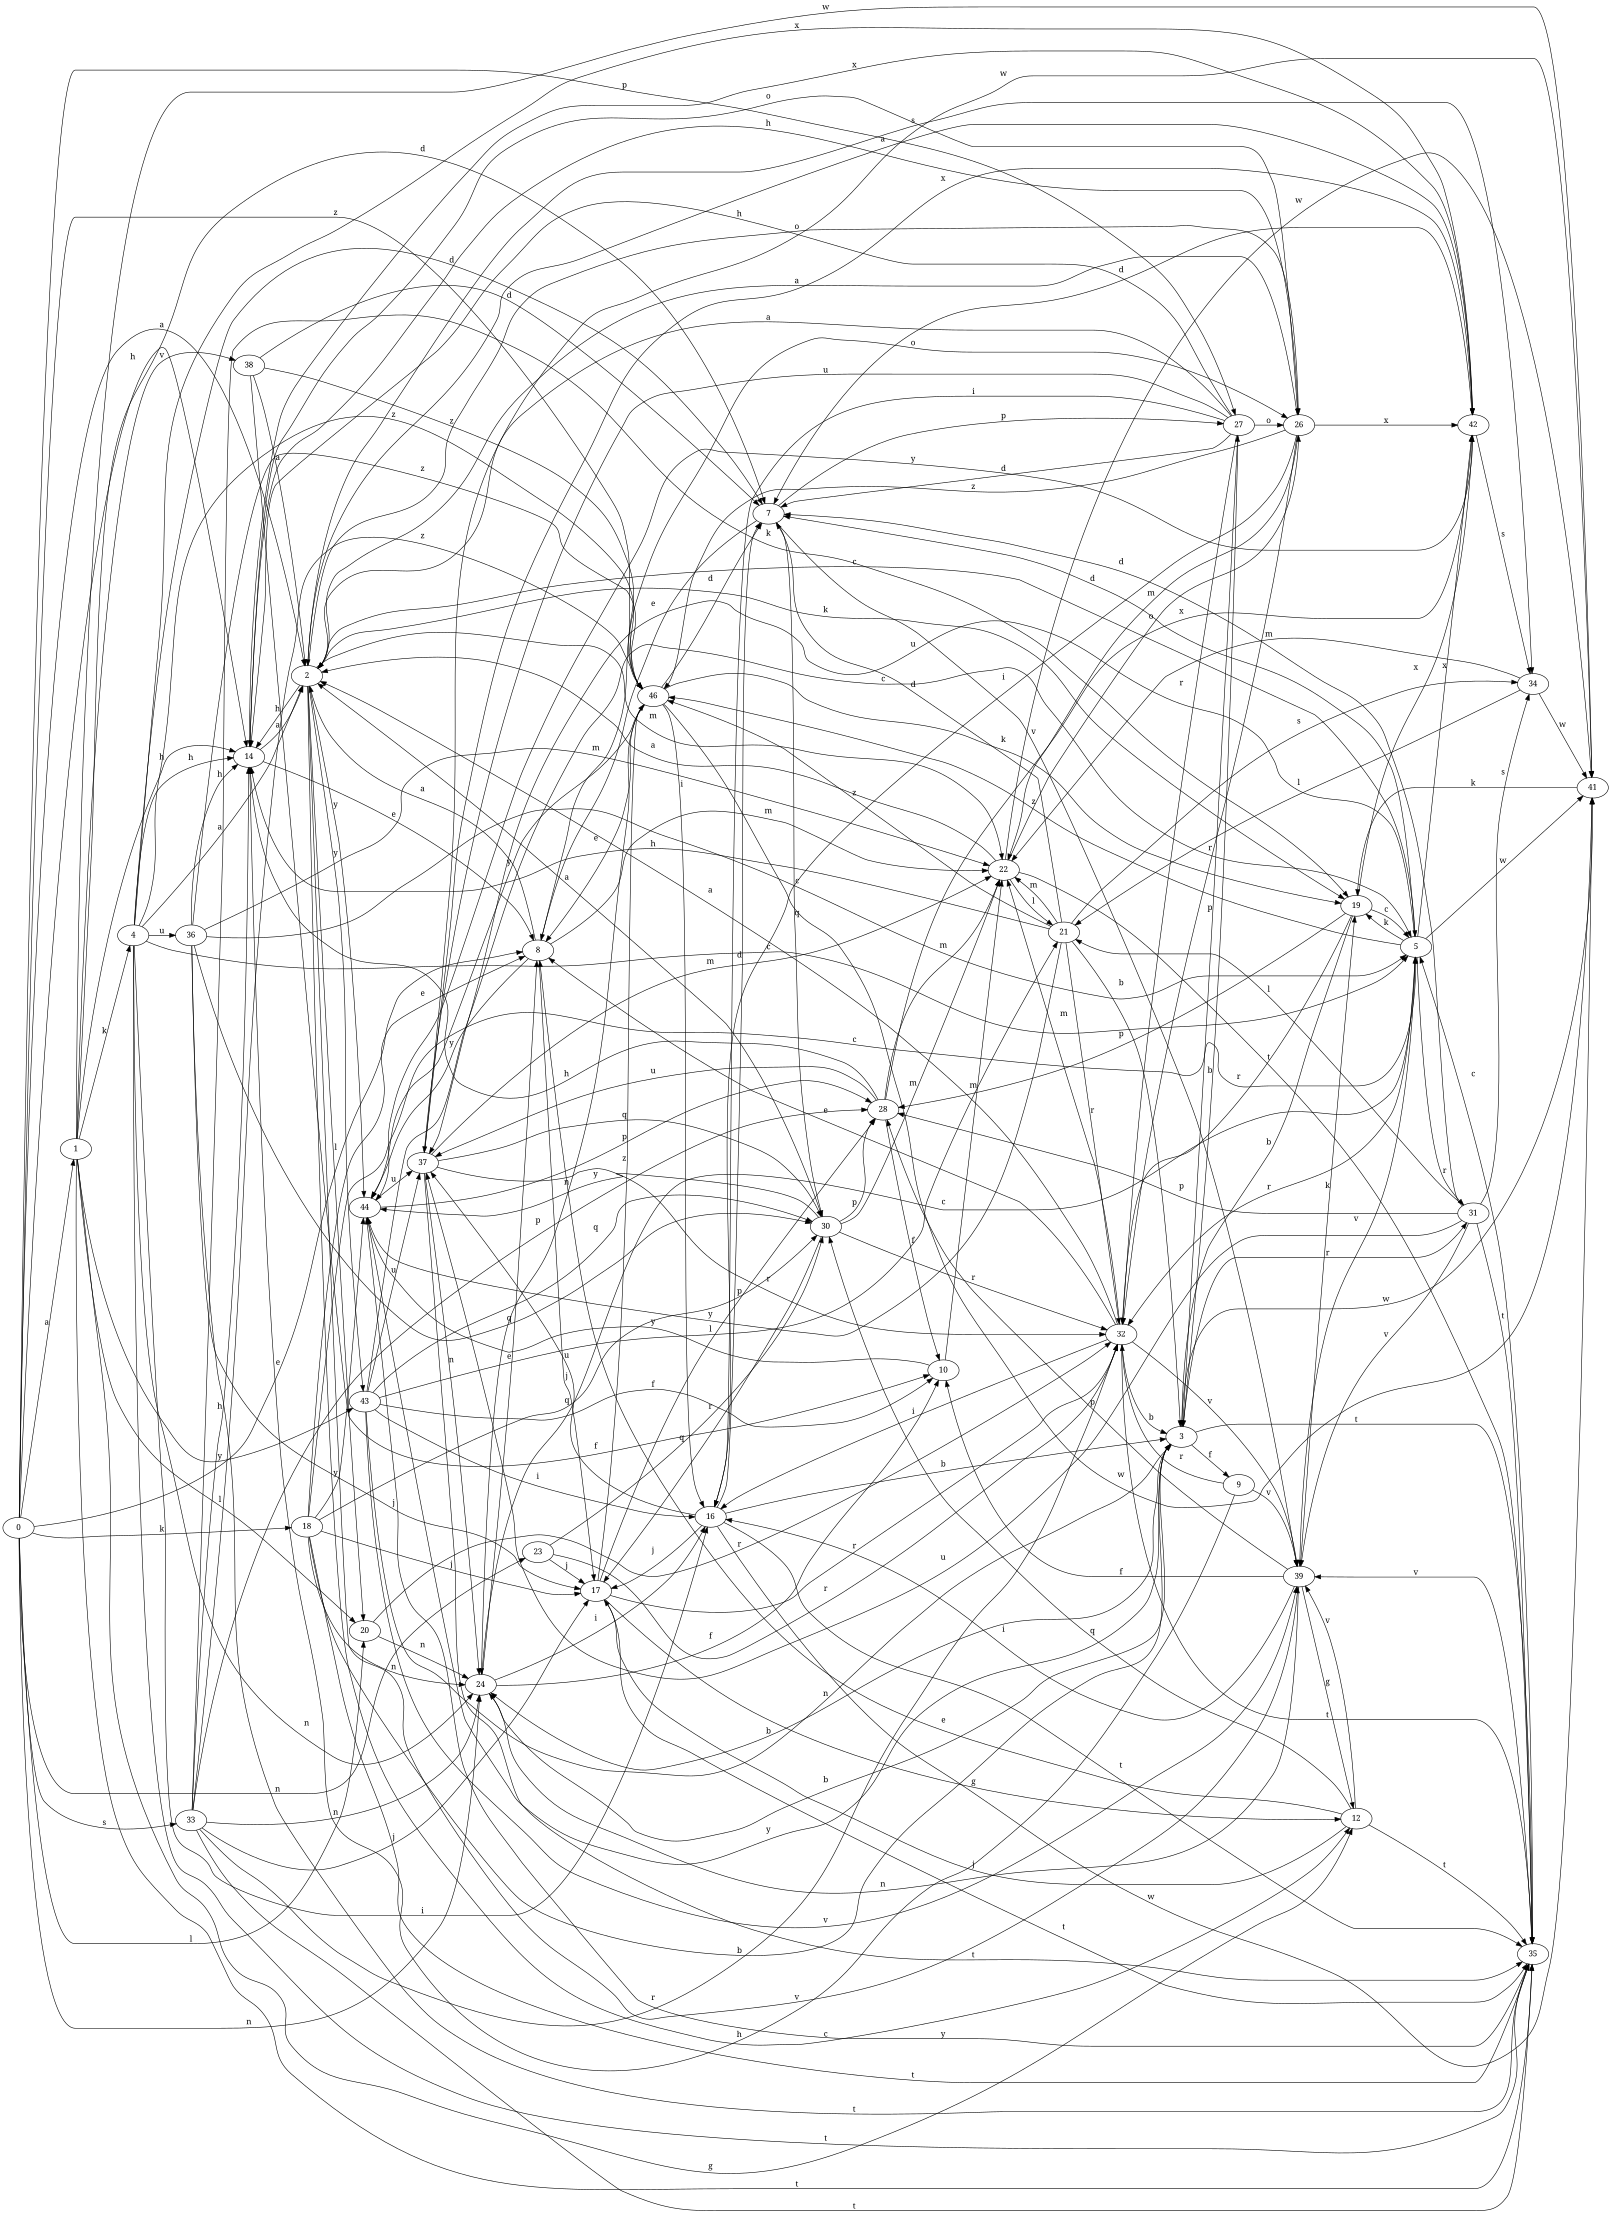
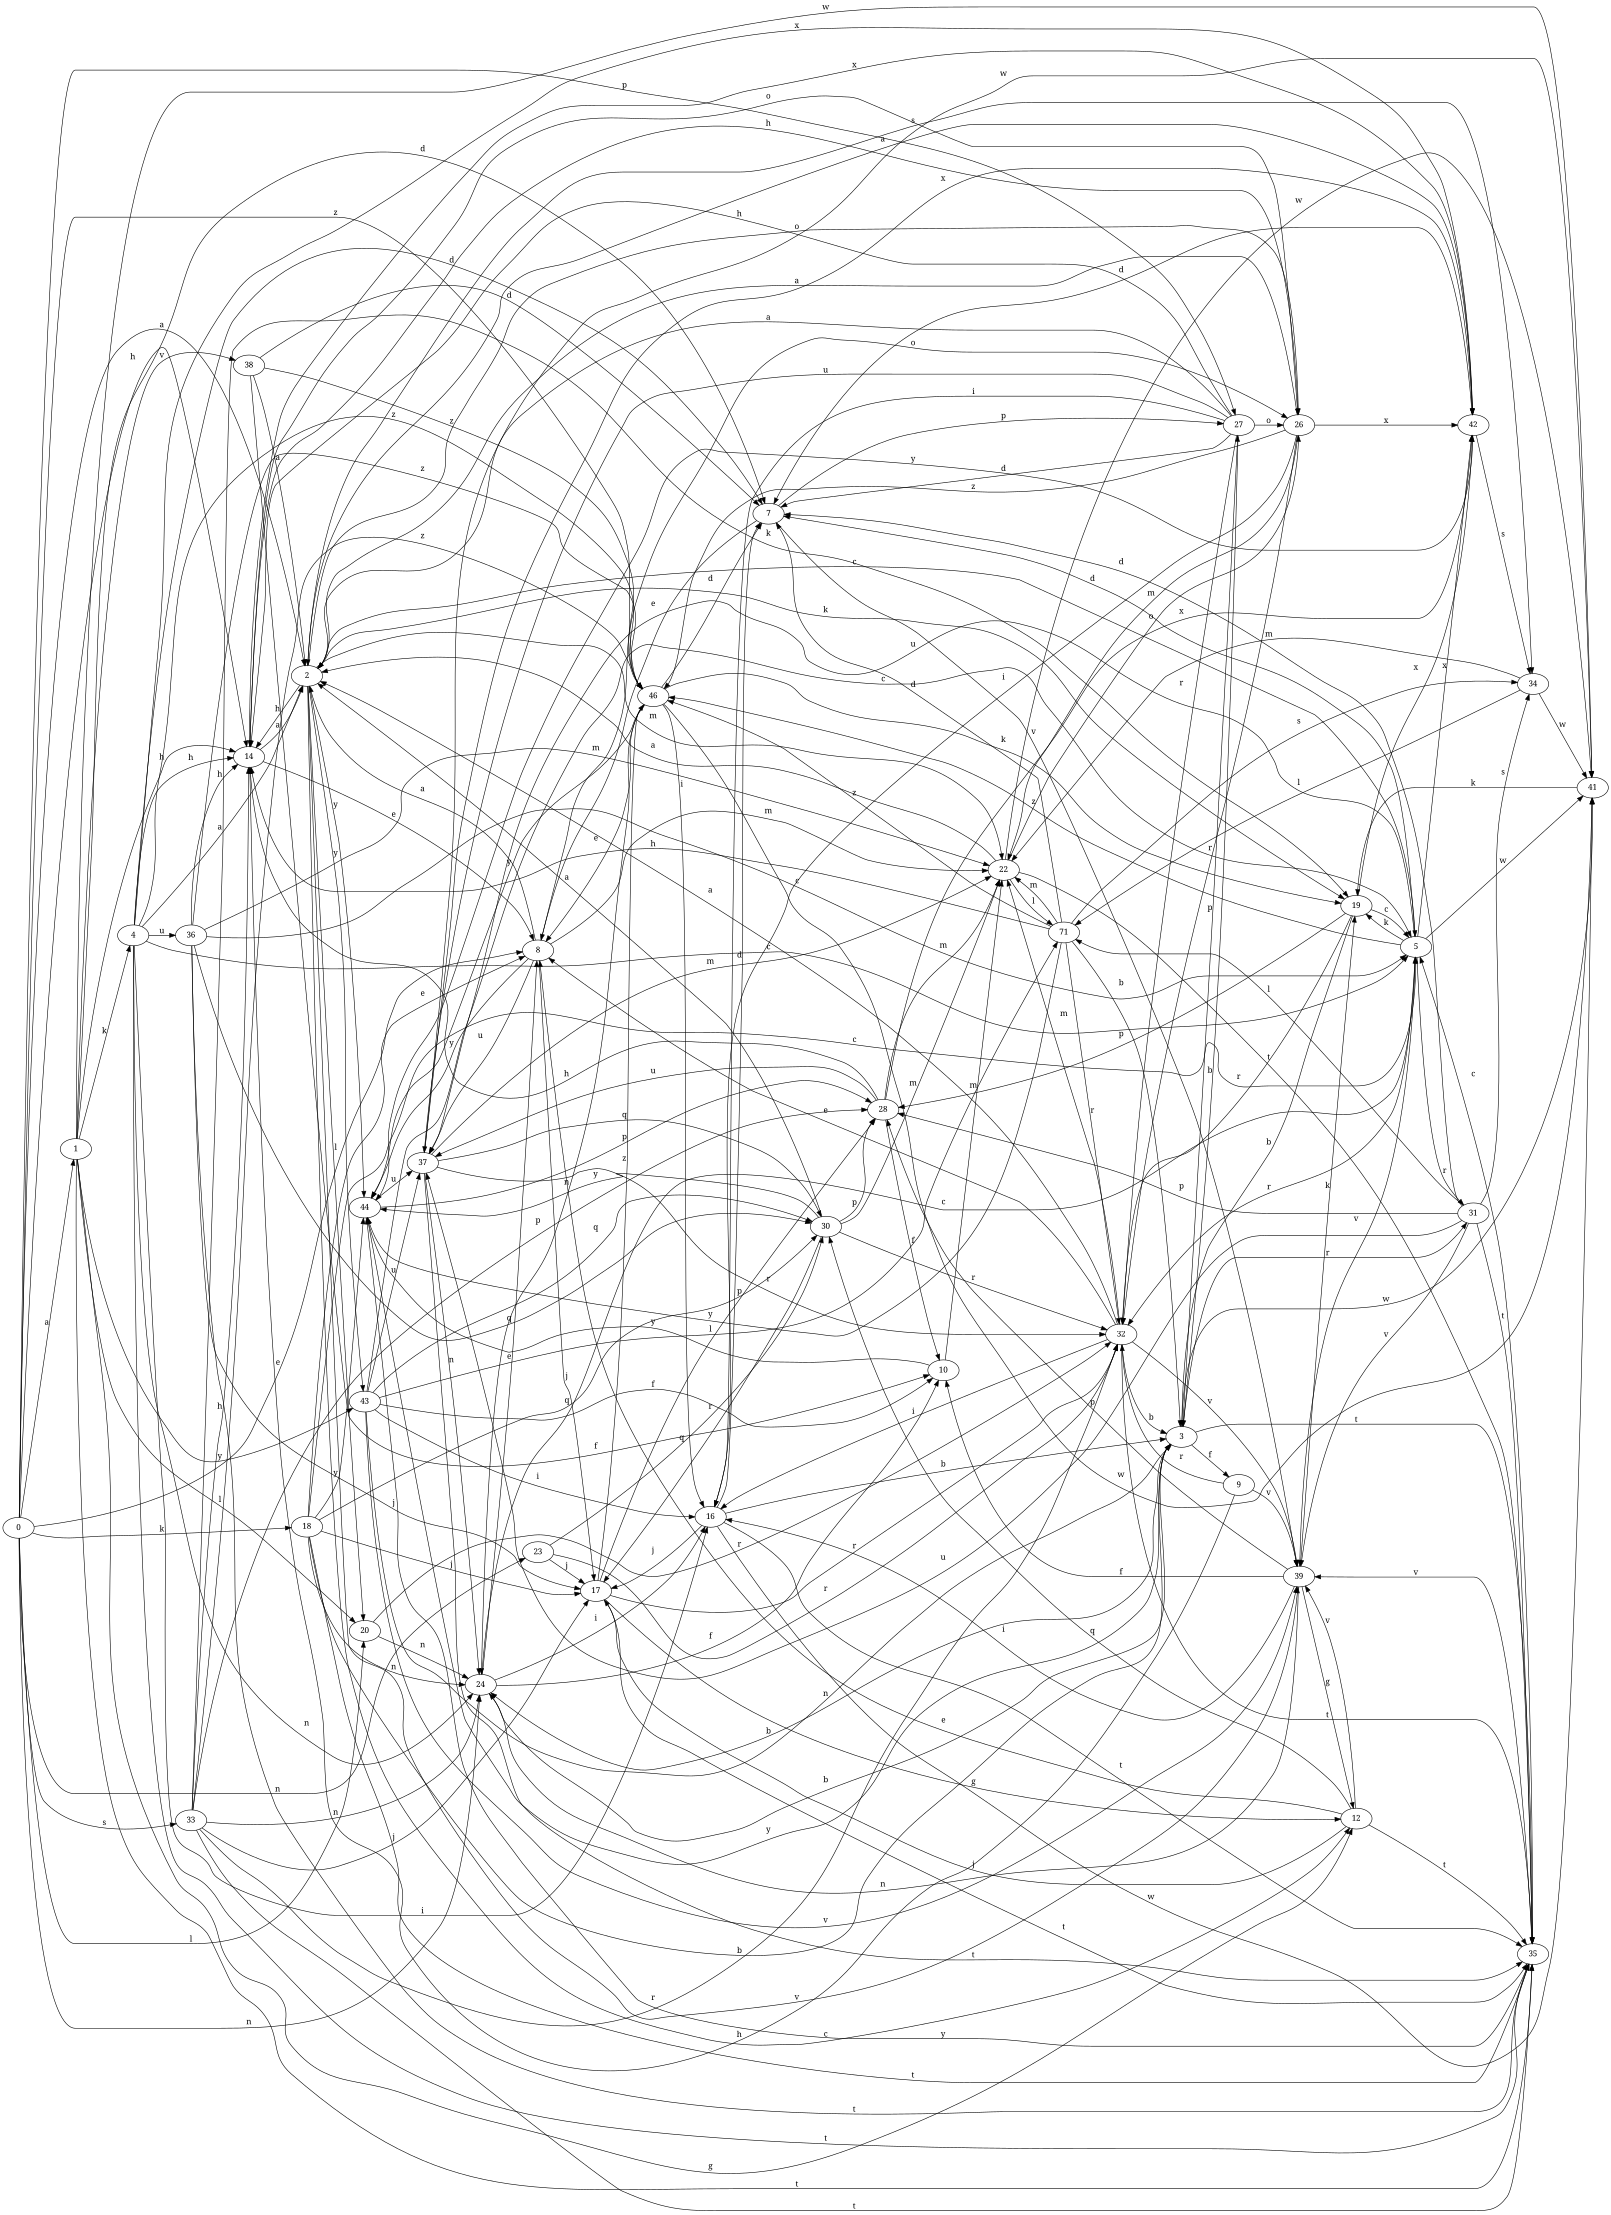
edge "7" -> "30": removed, label "q"
node "21": label "21" -> "71"
edge "16" -> "37": now "8" -> "37"
